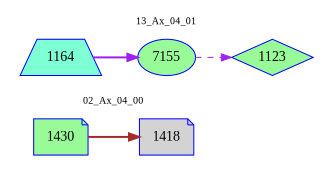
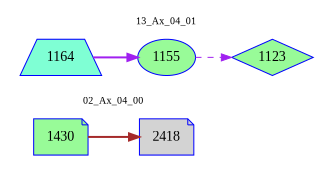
node "7155": label "7155" -> "1155"
node "1418": label "1418" -> "2418"
